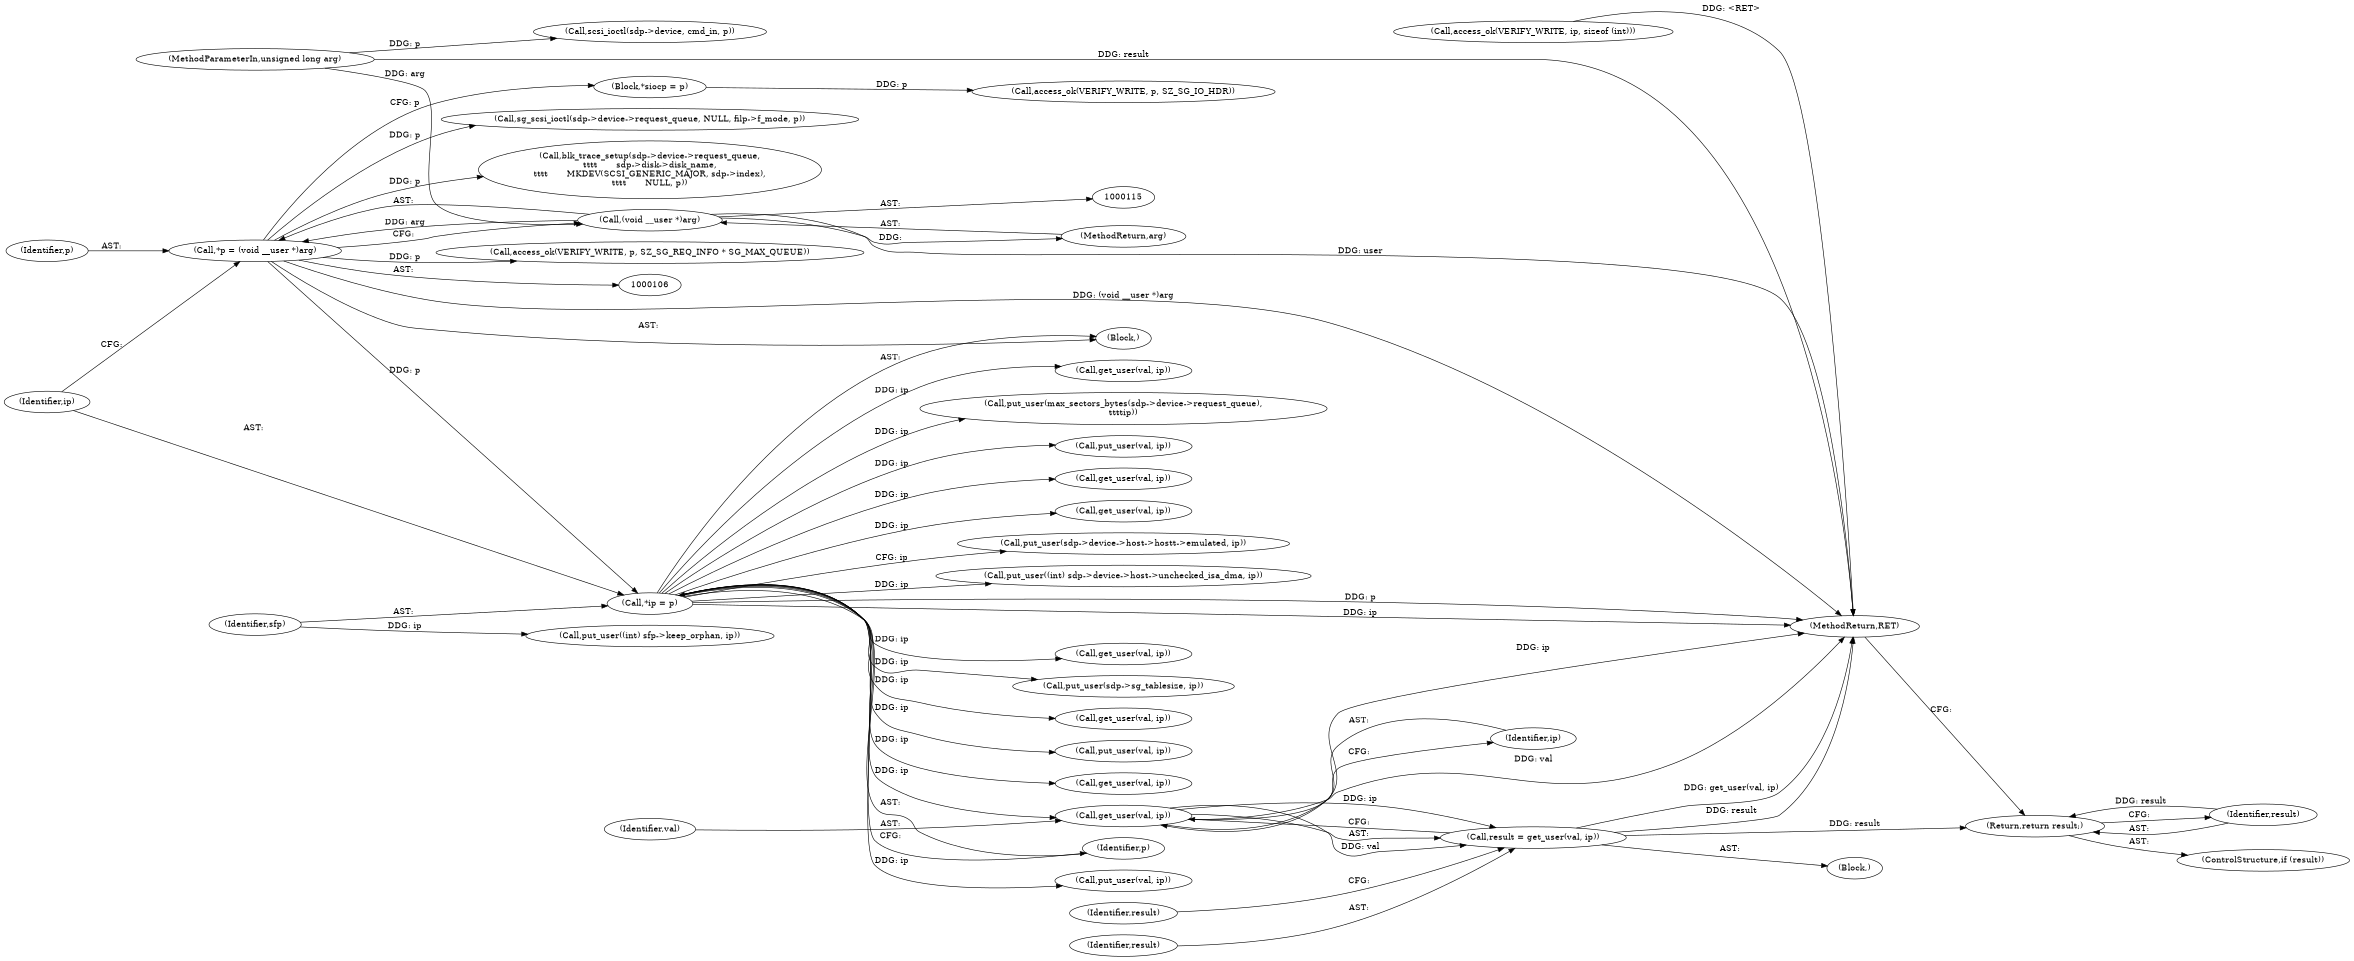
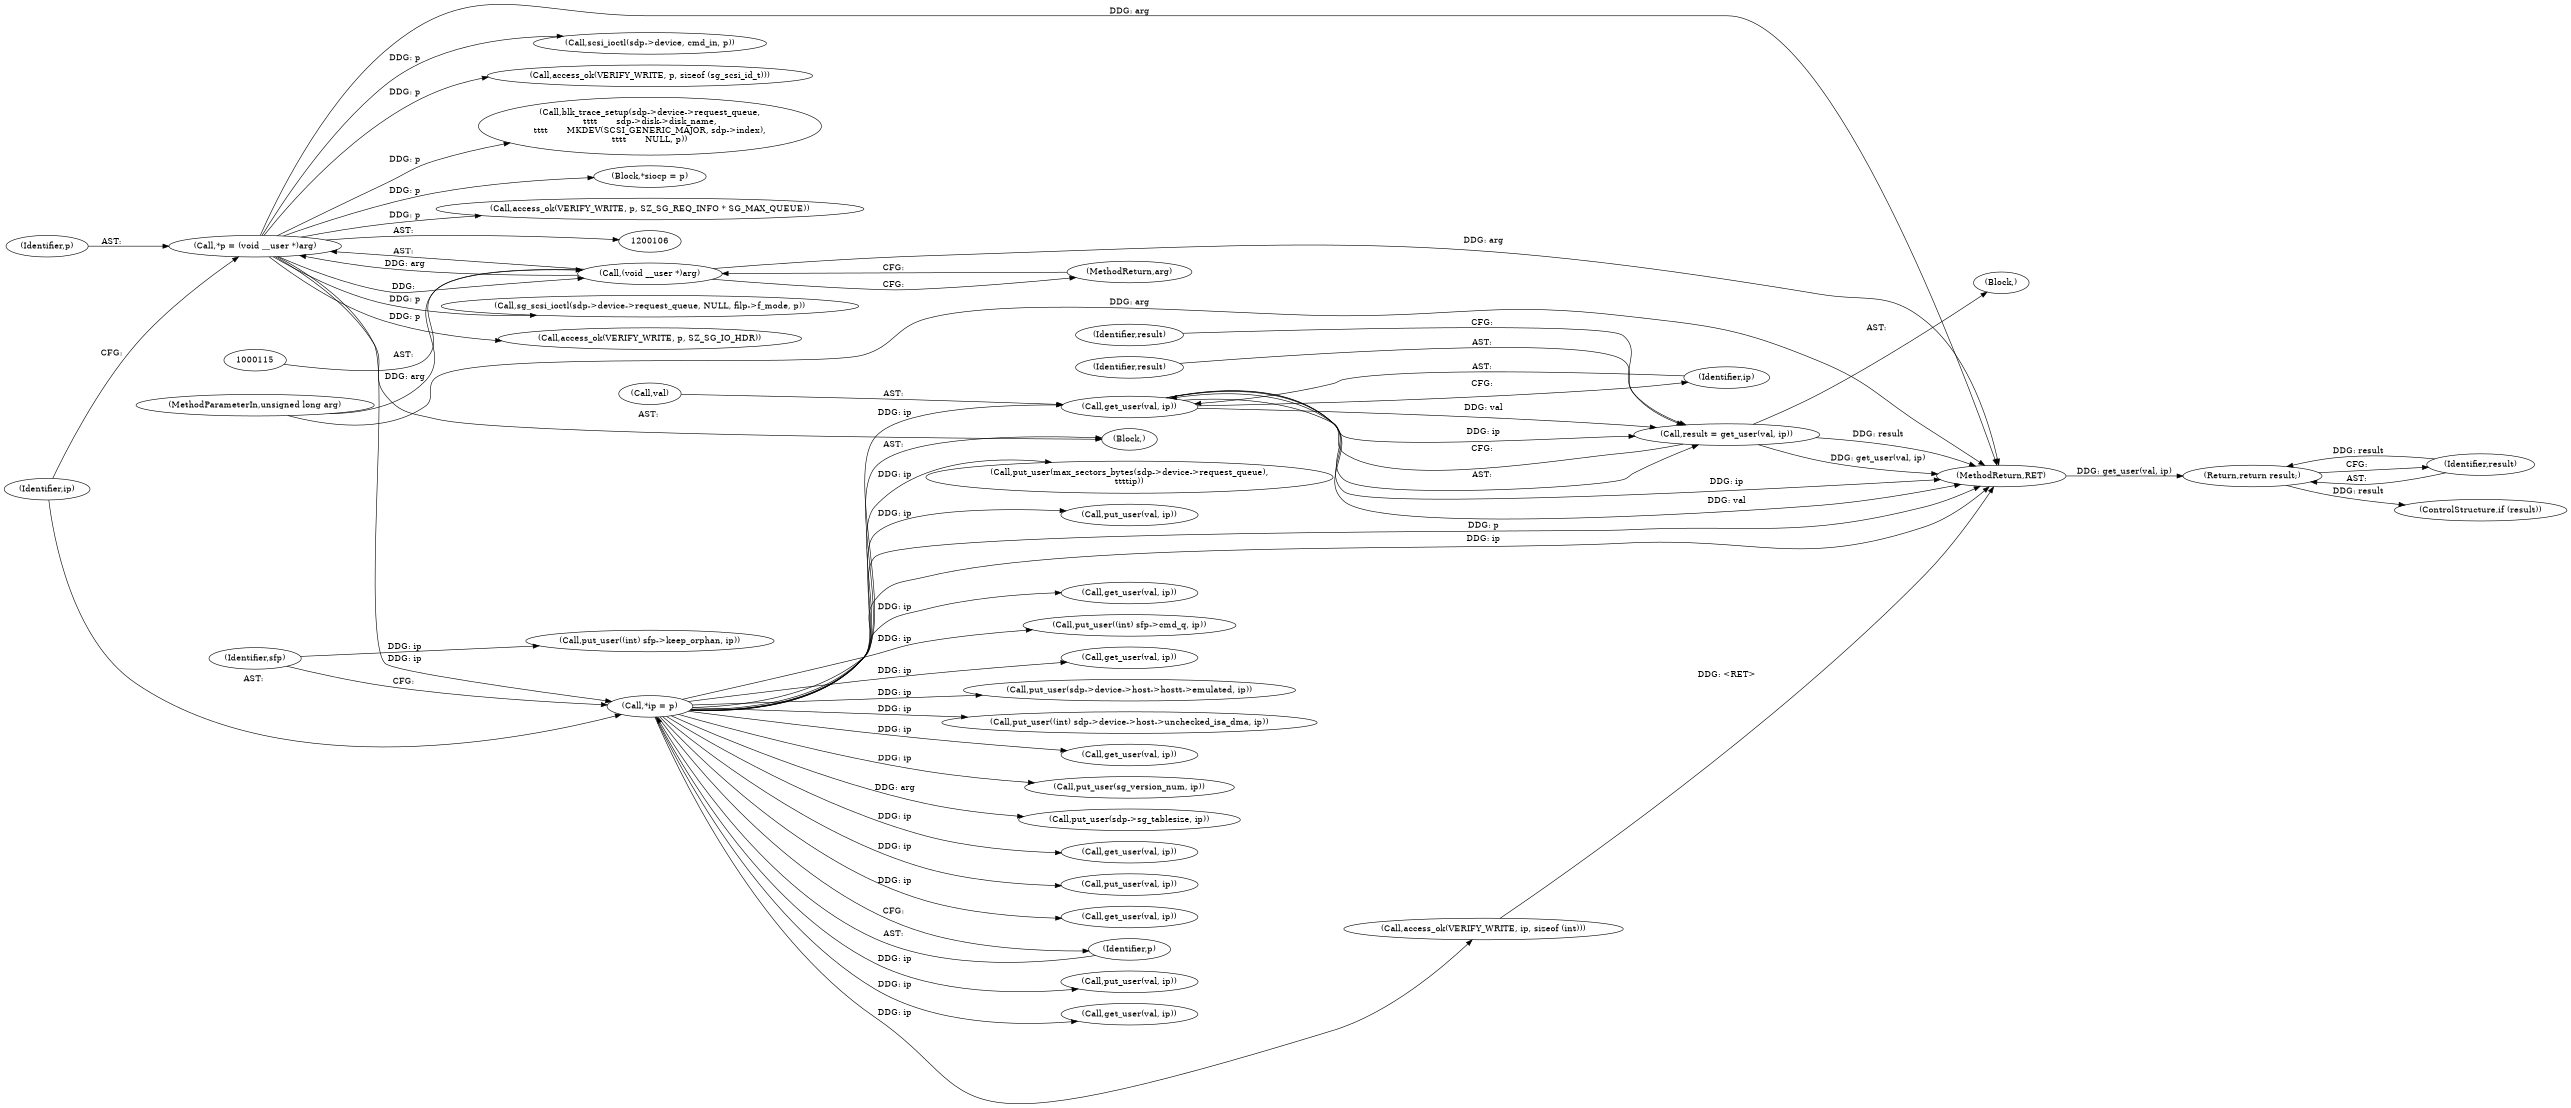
edge "(MethodParameterIn,unsigned long arg)" -> "(Call,scsi_ioctl(sdp->device, cmd_in, p))": now "(Call,*p = (void __user *)arg)" -> "(Call,scsi_ioctl(sdp->device, cmd_in, p))"
edge "(MethodParameterIn,unsigned long arg)" -> "(MethodReturn,RET)": label "DDG: result" -> "DDG: arg"
node "(Call,access_ok(VERIFY_WRITE, p, sizeof (sg_scsi_id_t)))": added
edge "(Block,*siocp = p)" -> "(Call,access_ok(VERIFY_WRITE, p, SZ_SG_IO_HDR))": now "(Call,*p = (void __user *)arg)" -> "(Call,access_ok(VERIFY_WRITE, p, SZ_SG_IO_HDR))"
edge "(Call,*p = (void __user *)arg)" -> "(Block,*siocp = p)": label "CFG: p" -> "DDG: p"
edge "(Call,(void __user *)arg)" -> "1000115": reversed
edge "(MethodReturn,arg)" -> "(Call,(void __user *)arg)": label "AST: " -> "CFG: "
edge "(Call,*p = (void __user *)arg)" -> "(Call,(void __user *)arg)": label "CFG: " -> "DDG: "
edge "(Call,(void __user *)arg)" -> "(MethodReturn,arg)": label "DDG: " -> "CFG: "
edge "(Call,(void __user *)arg)" -> "(MethodReturn,RET)": label "DDG: user" -> "DDG: arg"
node "1000106": label "1000106" -> "1200106"
edge "(Call,*p = (void __user *)arg)" -> "(MethodReturn,RET)": label "DDG: (void __user *)arg" -> "DDG: arg"
edge "(Call,*p = (void __user *)arg)" -> "(Call,*ip = p)": label "DDG: p" -> "DDG: ip"
edge "(Call,*ip = p)" -> "(Call,put_user(sdp->device->host->hostt->emulated, ip))": label "CFG: ip" -> "DDG: ip"
edge "(Identifier,sfp)" -> "(Call,*ip = p)": label "AST: " -> "CFG: "
node "(Call,put_user((int) sfp->cmd_q, ip))": added
edge "(Call,*ip = p)" -> "(Call,put_user(sdp->sg_tablesize, ip))": label "DDG: ip" -> "DDG: arg"
edge "(MethodReturn,RET)" -> "(Return,return result;)": label "CFG: " -> "DDG: get_user(val, ip)"
node "(Call,put_user(sg_version_num, ip))": added
node "(Identifier,val)": label "(Identifier,val)" -> "(Call,val)"
edge "(Call,result = get_user(val, ip))" -> "(Return,return result;)": removed, label "DDG: result"
edge "(Return,return result;)" -> "(ControlStructure,if (result))": label "AST: " -> "DDG: result"
edge "(Call,*ip = p)" -> "(Call,access_ok(VERIFY_WRITE, ip, sizeof (int)))": added, label "DDG: ip"
